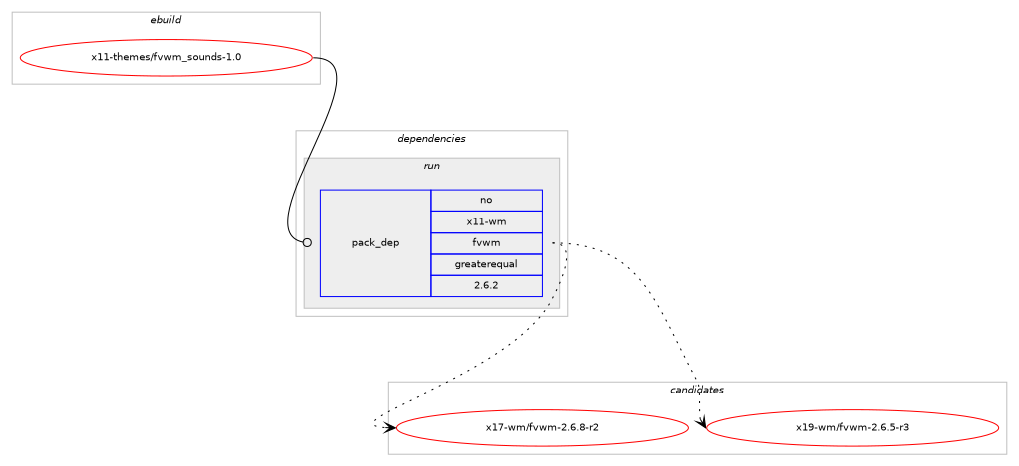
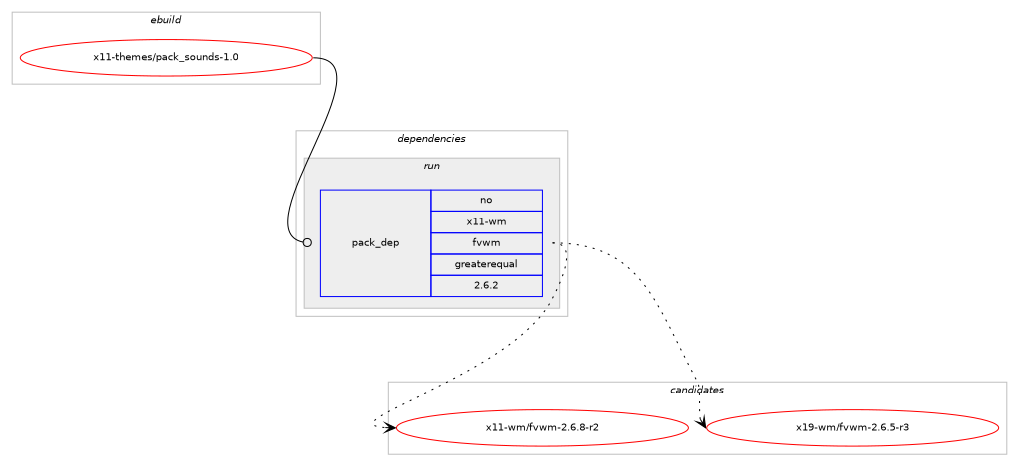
node "x11-themes/fvwm_sounds-1.0": label "x11-themes/fvwm_sounds-1.0" -> "x11-themes/pack_sounds-1.0"
node "x17-wm/fvwm-2.6.8-r2": label "x17-wm/fvwm-2.6.8-r2" -> "x11-wm/fvwm-2.6.8-r2"
